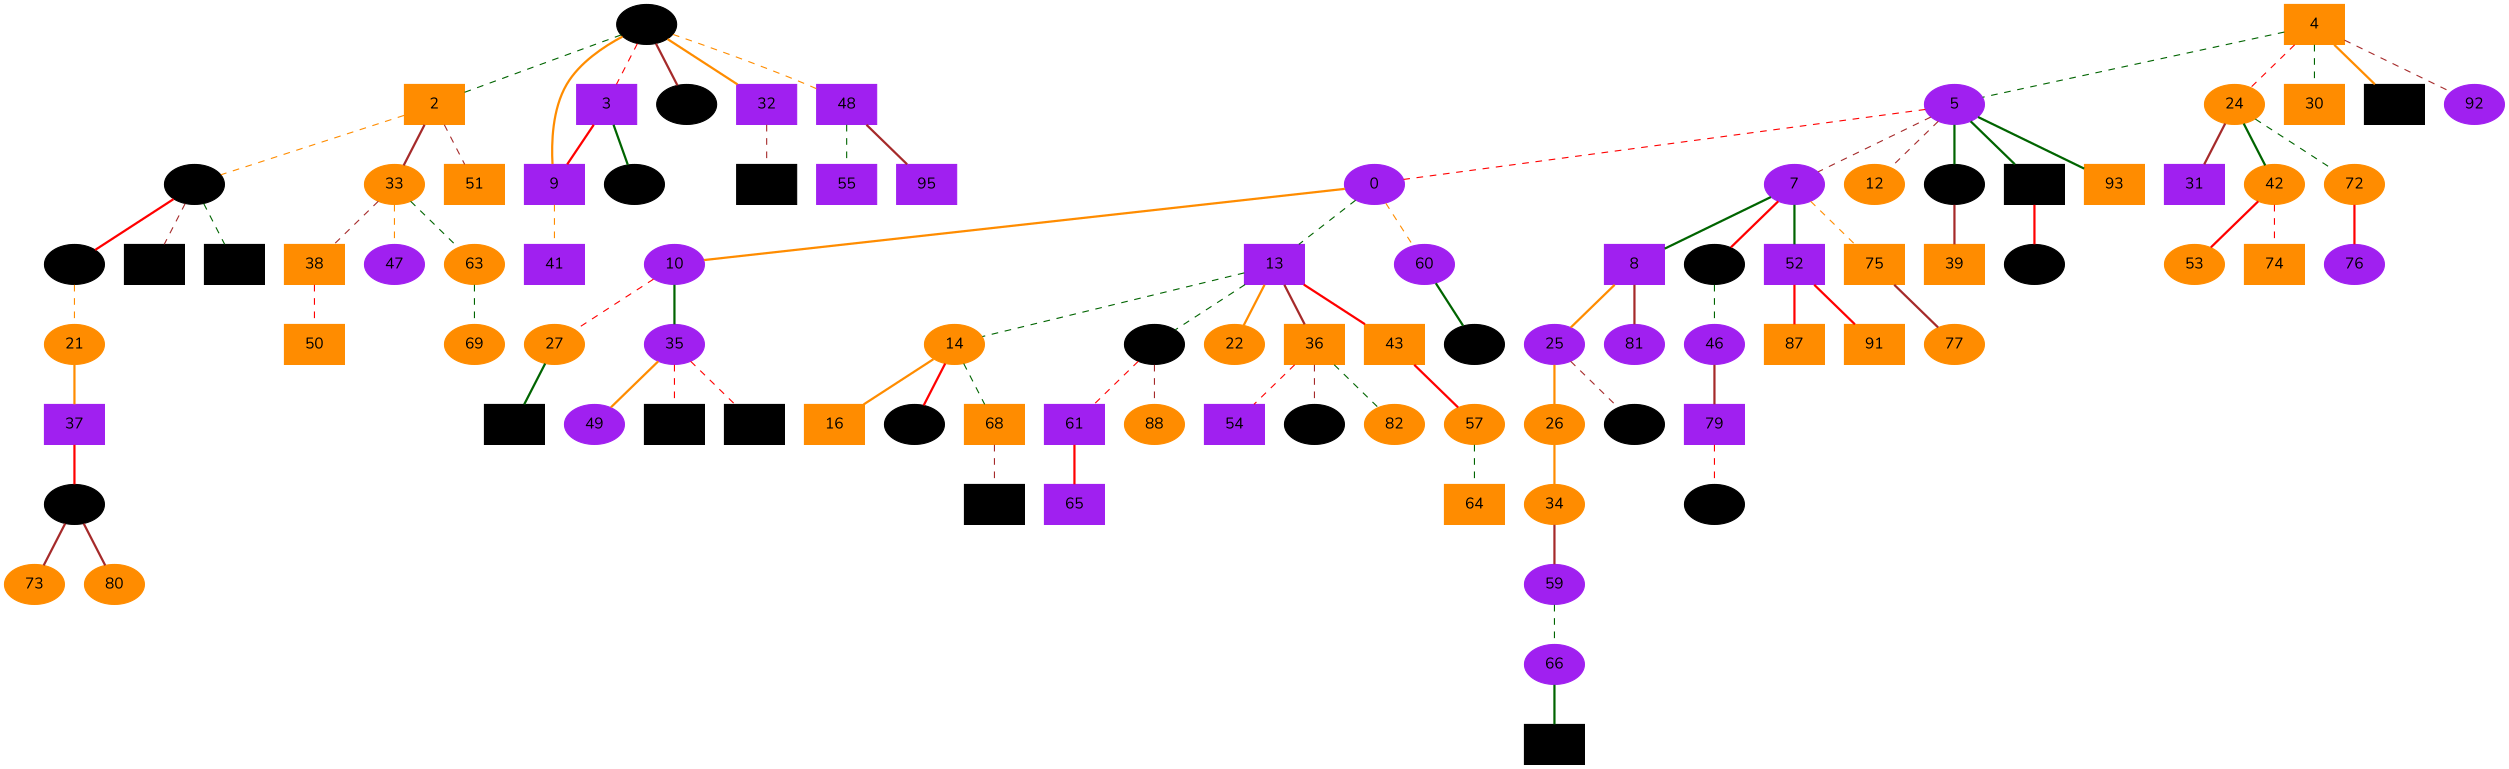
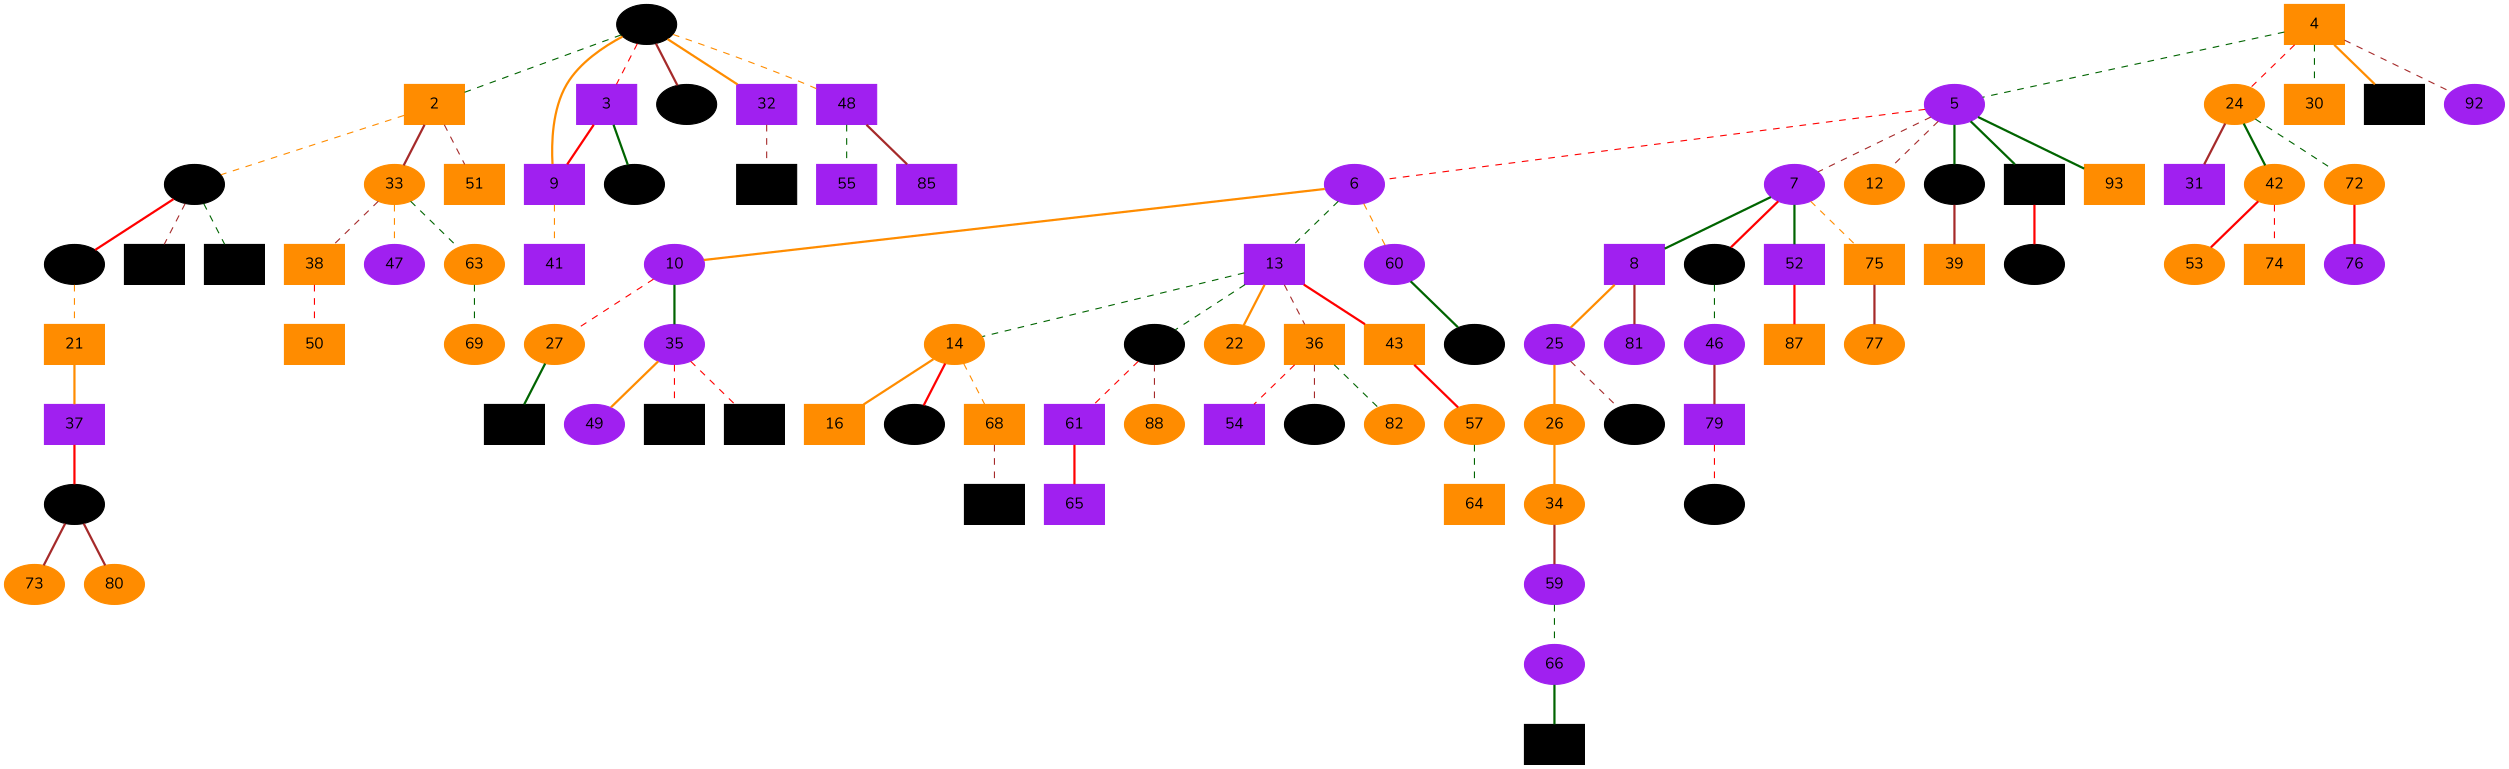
node "95": label "95" -> "85"
node "0": label "0" -> "6"
edge "13" -- "36": style bold -> dashed
node "21": shape ellipse -> box
node "91": removed
edge "14" -- "68": color darkgreen -> darkorange
